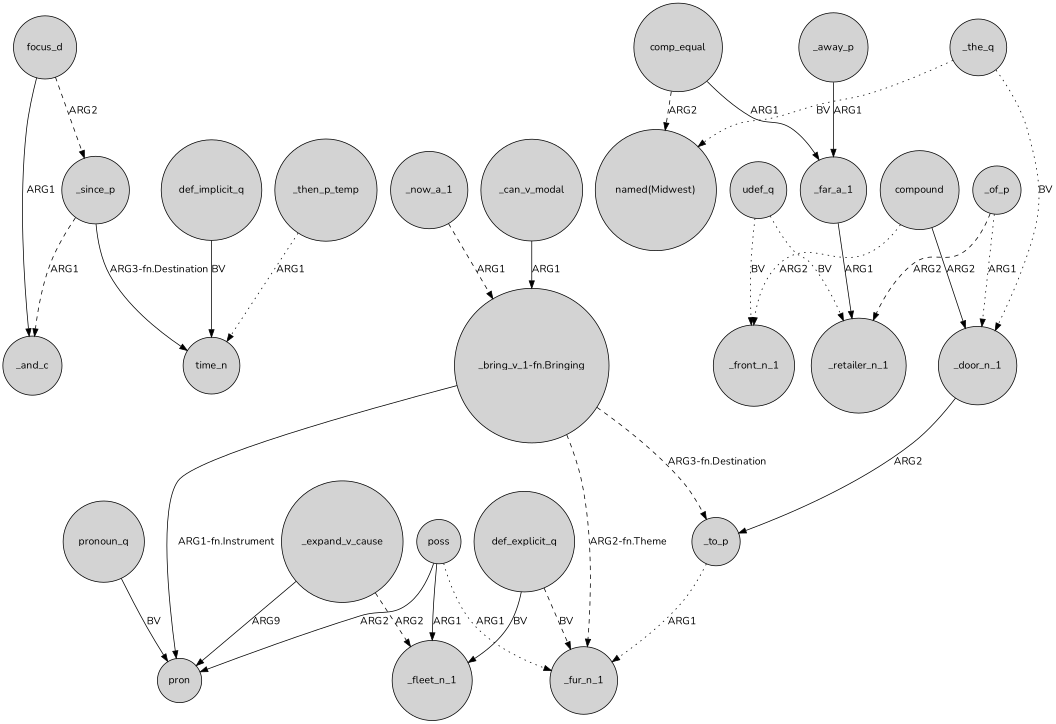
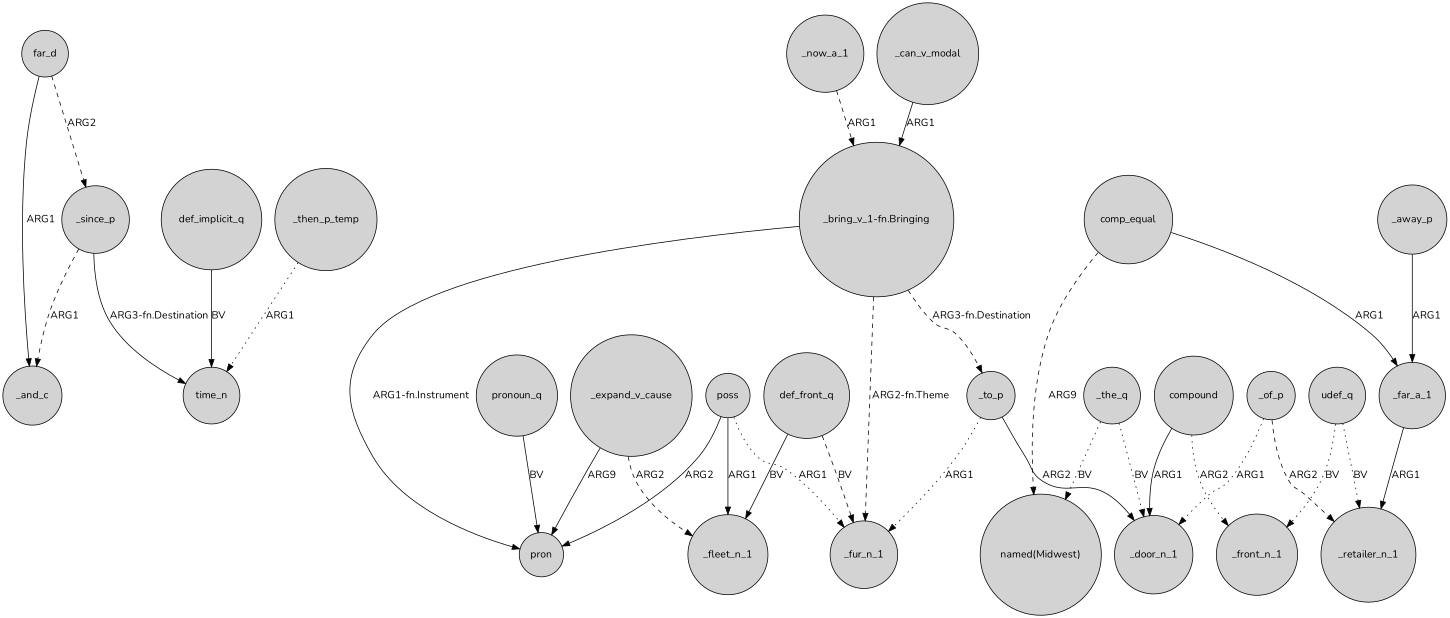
node "focus_d": label "focus_d" -> "far_d"
edge "comp_equal" -> "named(Midwest)": label "ARG2" -> "ARG9"
edge "compound" -> "_door_n_1": label "ARG2" -> "ARG1"
edge "_door_n_1" -> "_to_p": reversed
node "def_explicit_q": label "def_explicit_q" -> "def_front_q"
